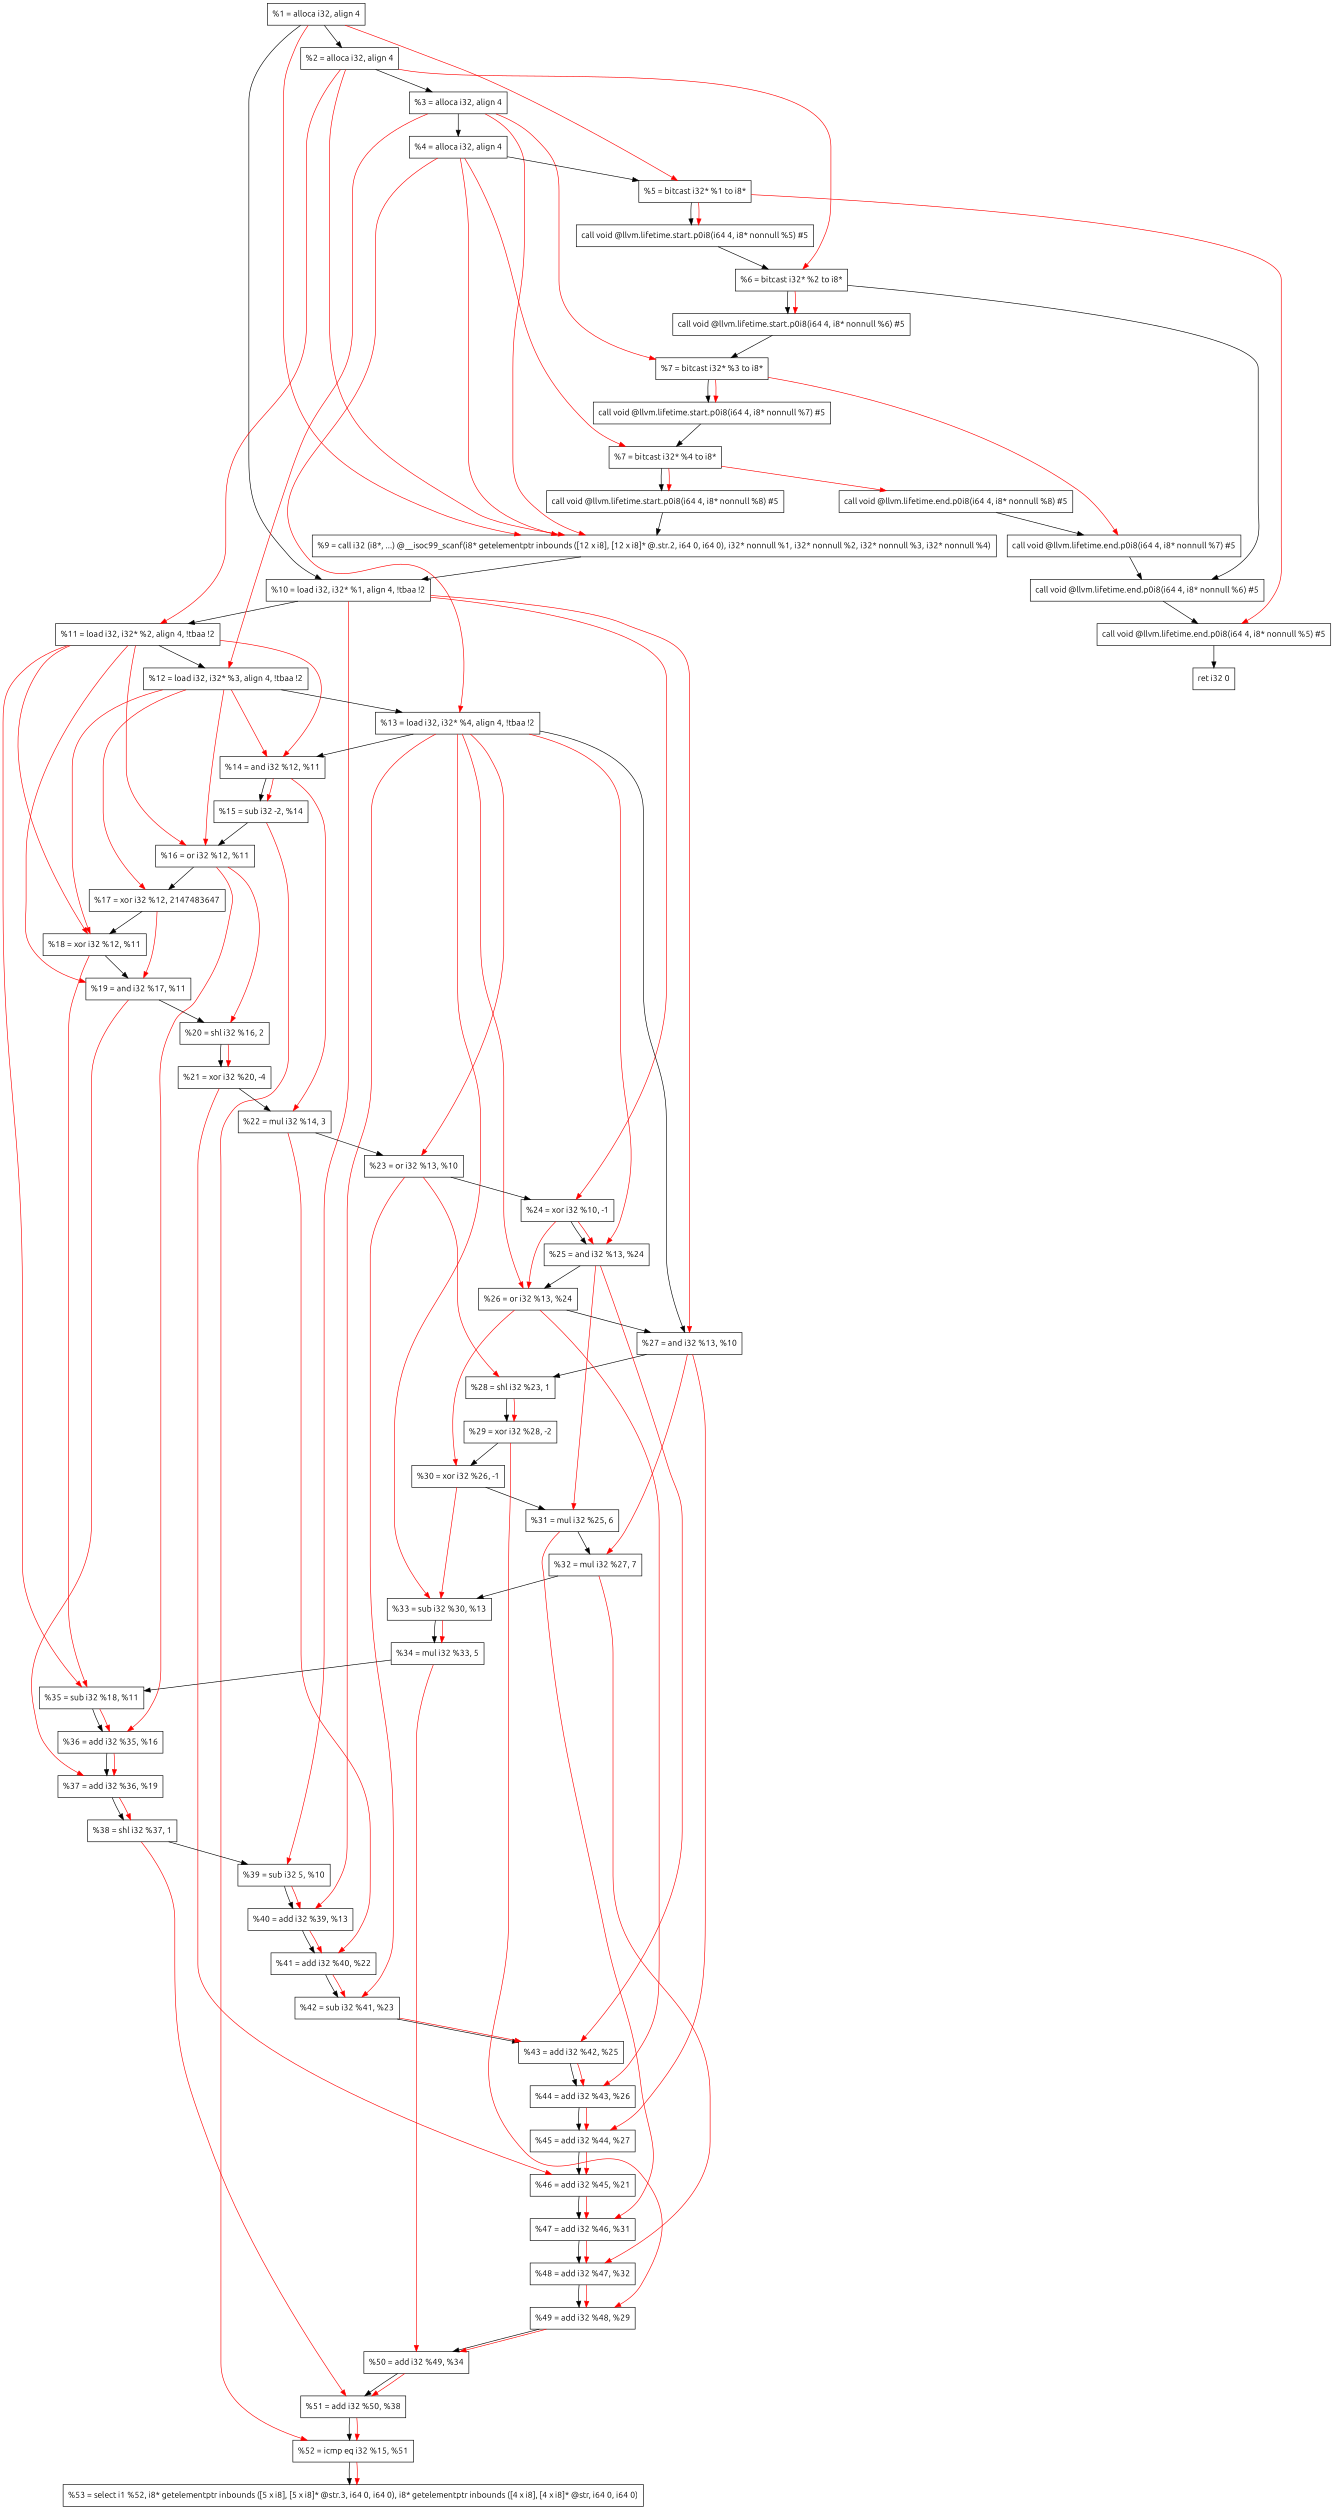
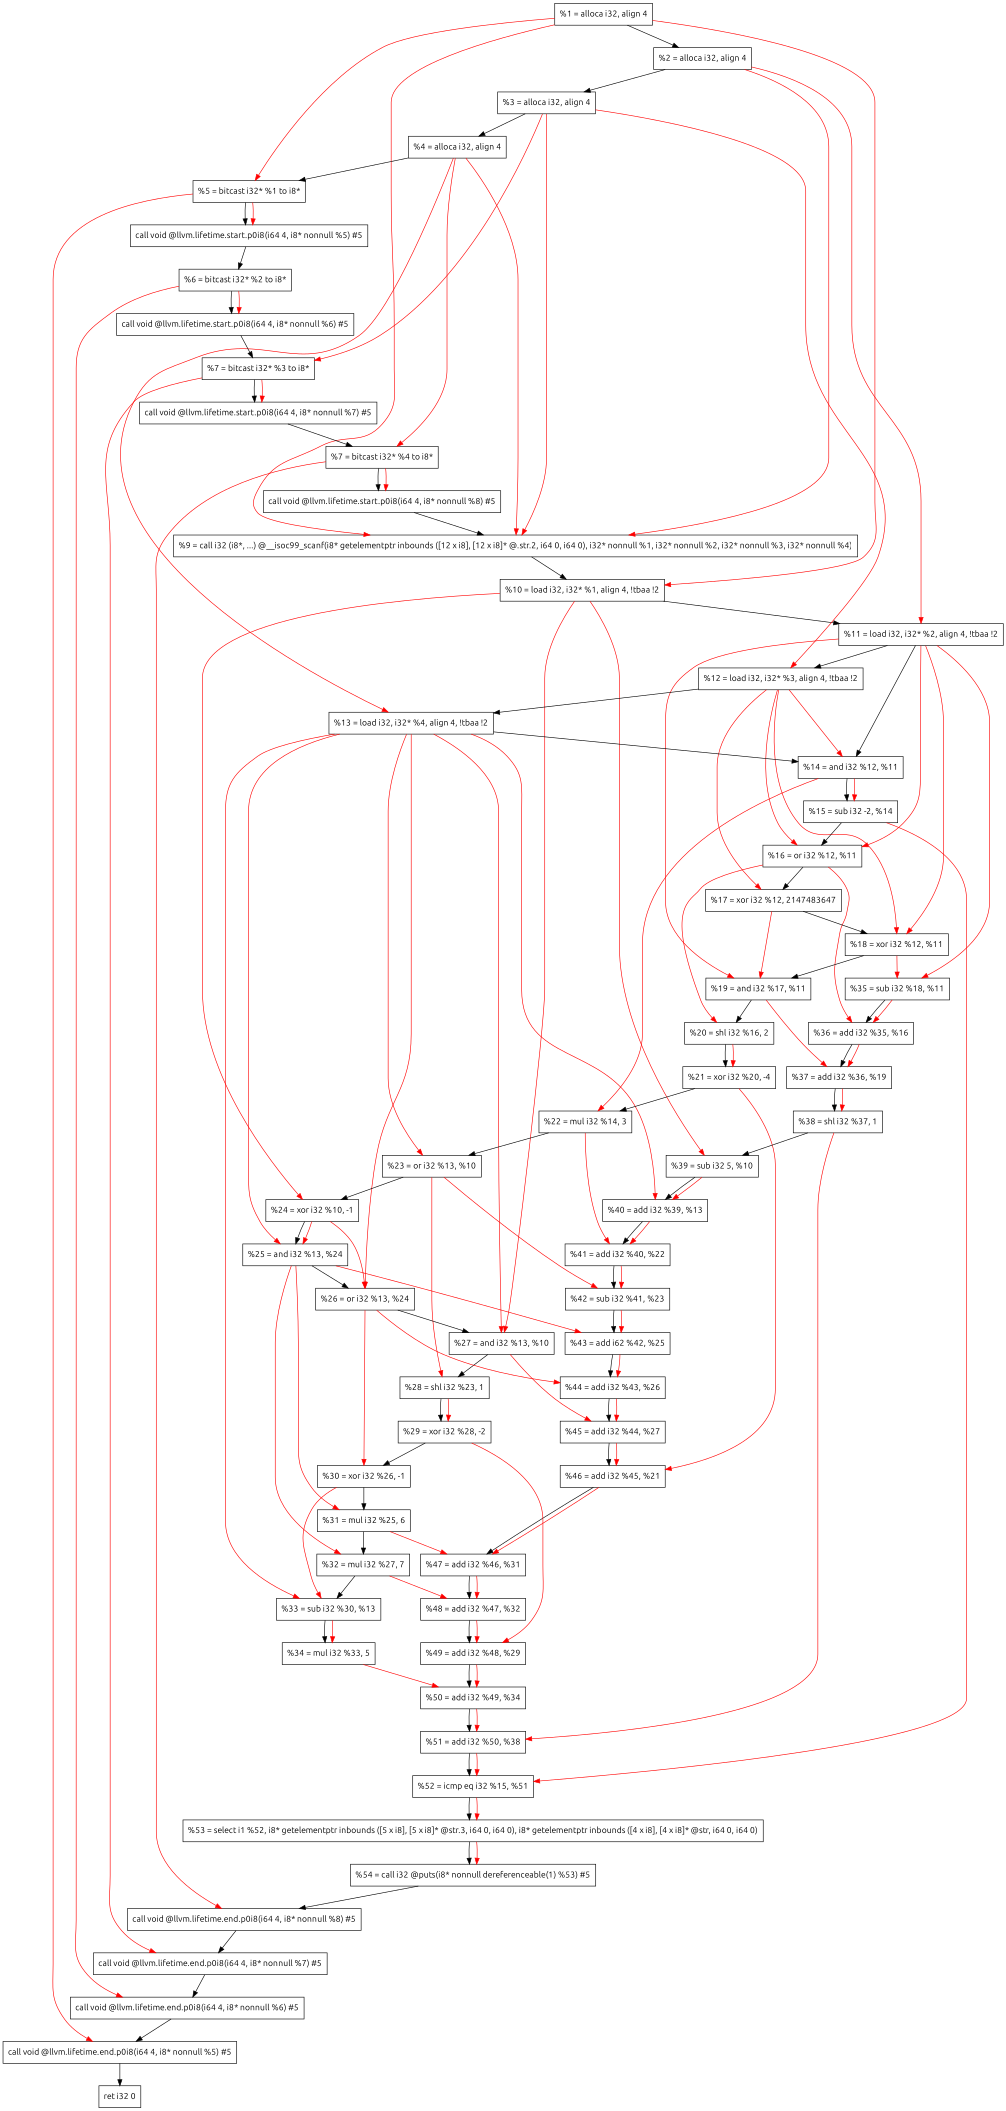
edge "%2 = alloca i32, align 4" -> "%6 = bitcast i32* %2 to i8*": removed
edge "%1 = alloca i32, align 4" -> "%10 = load i32, i32* %1, align 4, !tbaa !2": color black -> red
edge "%6 = bitcast i32* %2 to i8*" -> "call void @llvm.lifetime.end.p0i8(i64 4, i8* nonnull %6) #5": color black -> red
edge "%11 = load i32, i32* %2, align 4, !tbaa !2" -> "%14 = and i32 %12, %11": color red -> black
edge "%13 = load i32, i32* %4, align 4, !tbaa !2" -> "%27 = and i32 %13, %10": color black -> red
edge "%27 = and i32 %13, %10" -> "%32 = mul i32 %27, 7": now "%25 = and i32 %13, %24" -> "%32 = mul i32 %27, 7"
edge "%34 = mul i32 %33, 5" -> "%35 = sub i32 %18, %11": removed
node "%54 = call i32 @puts(i8* nonnull dereferenceable(1) %53) #5": added
node "%43 = add i32 %42, %25": label "%43 = add i32 %42, %25" -> "%43 = add i62 %42, %25"
